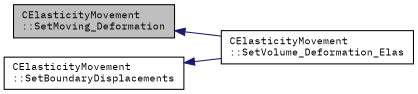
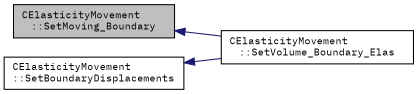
node "CElasticityMovement ::SetMoving_Deformation": label "CElasticityMovement ::SetMoving_Deformation" -> "CElasticityMovement ::SetMoving_Boundary"
node "CElasticityMovement ::SetVolume_Deformation_Elas": label "CElasticityMovement ::SetVolume_Deformation_Elas" -> "CElasticityMovement ::SetVolume_Boundary_Elas"
